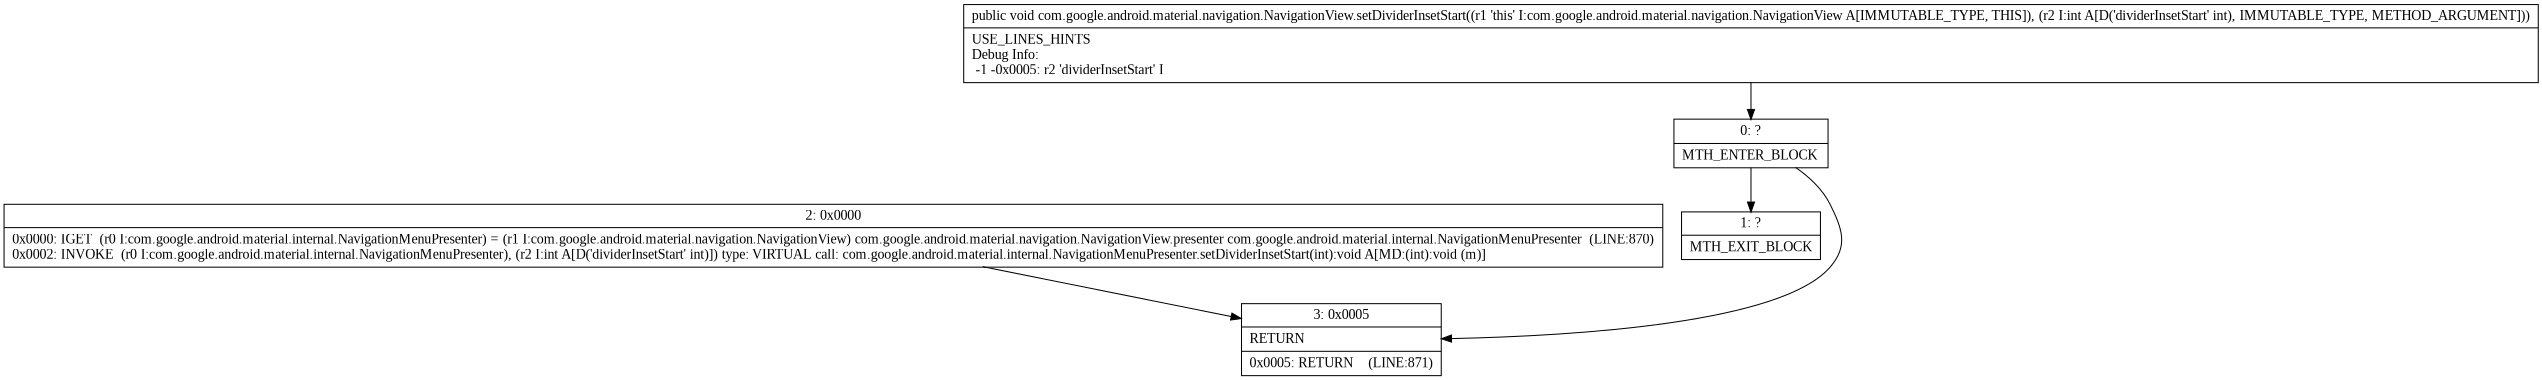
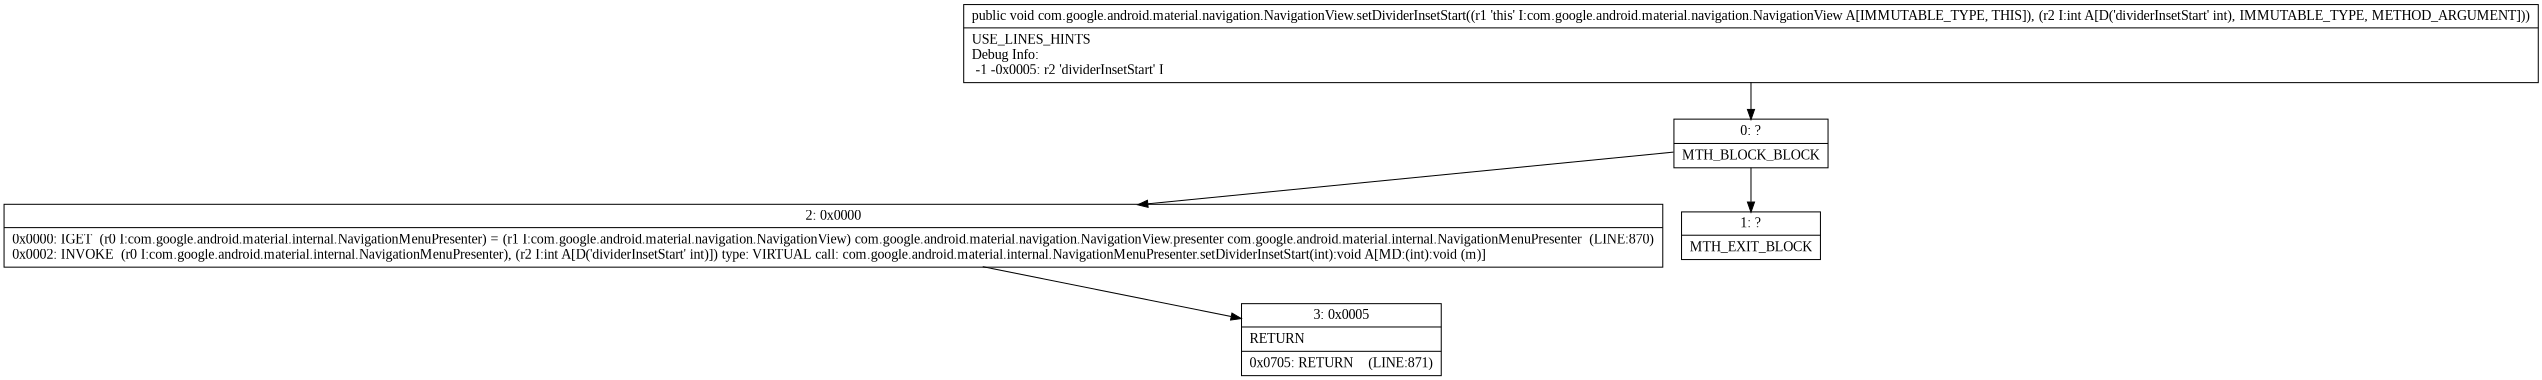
node "0: ?": text "MTH_ENTER_BLOCK" -> "MTH_BLOCK_BLOCK"
edge "0: ?" -> "3: 0x0005": now "0: ?" -> "2: 0x0000"
node "3: 0x0005": text "0x0005: RETURN    (LINE:871)" -> "0x0705: RETURN    (LINE:871)"
